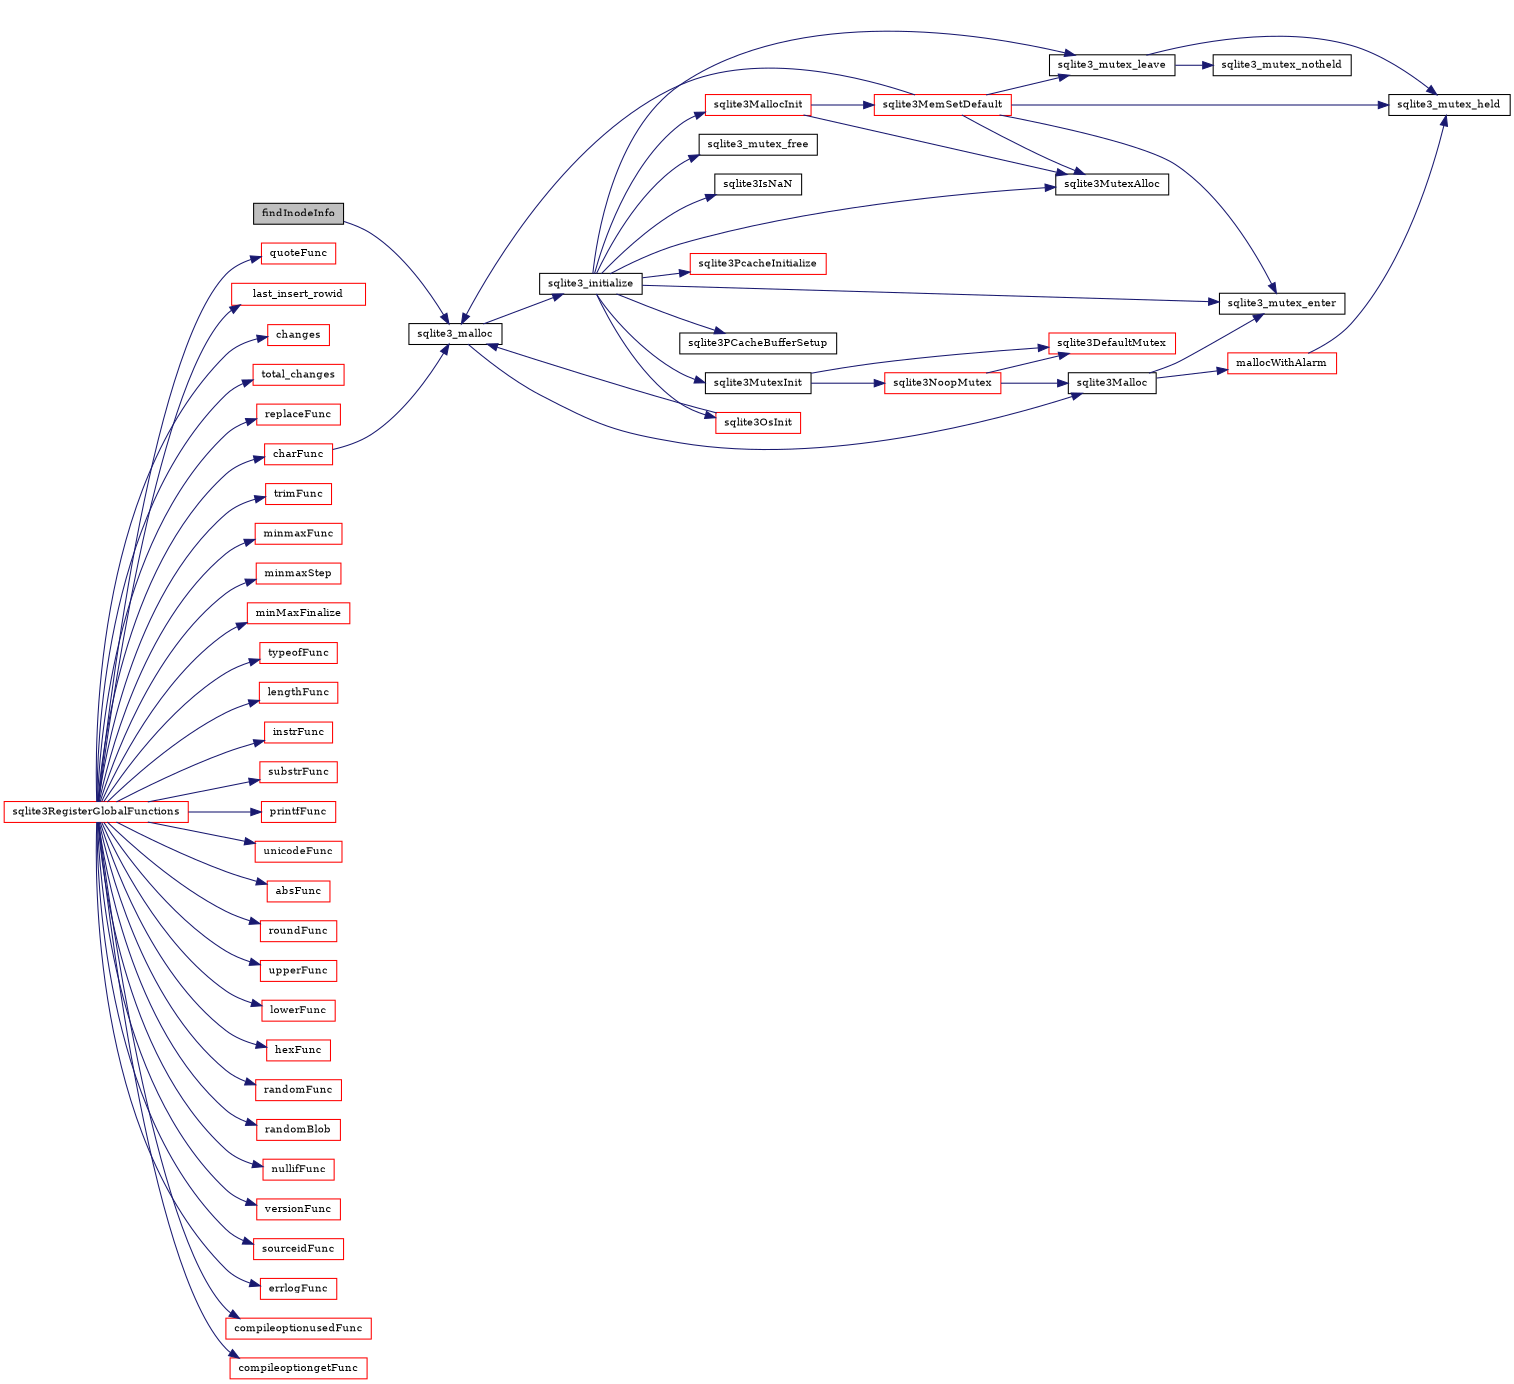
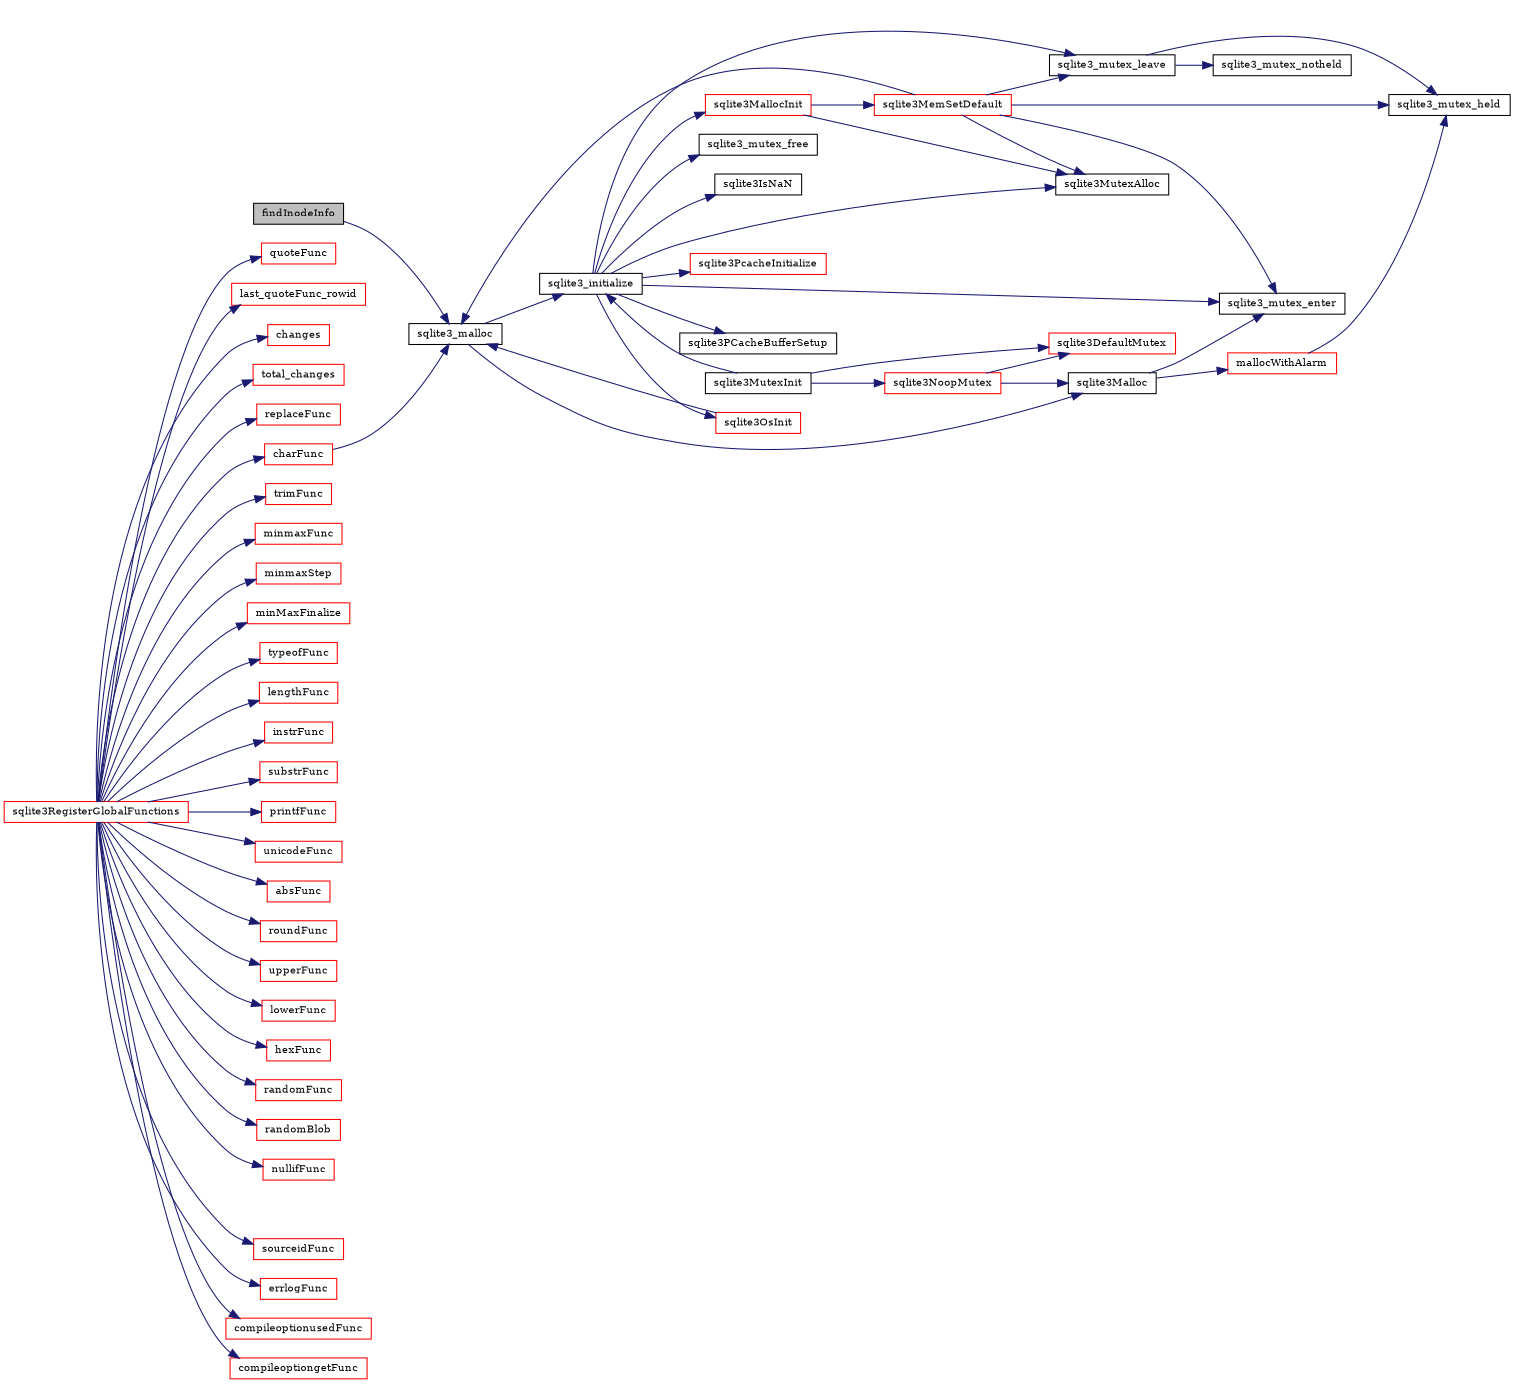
node "last_insert_rowid": label "last_insert_rowid" -> "last_quoteFunc_rowid"
edge "sqlite3_initialize" -> "sqlite3MutexInit": reversed
node "versionFunc": removed
